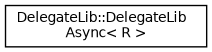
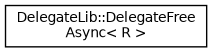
node "DelegateLib::DelegateLib Async< R >": label "DelegateLib::DelegateLib Async< R >" -> "DelegateLib::DelegateFree Async< R >"
